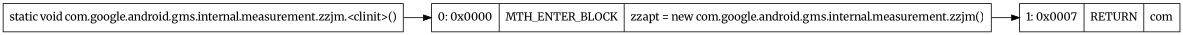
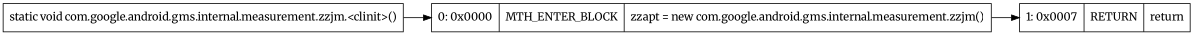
node "1: 0x0007": text "com" -> "return"
